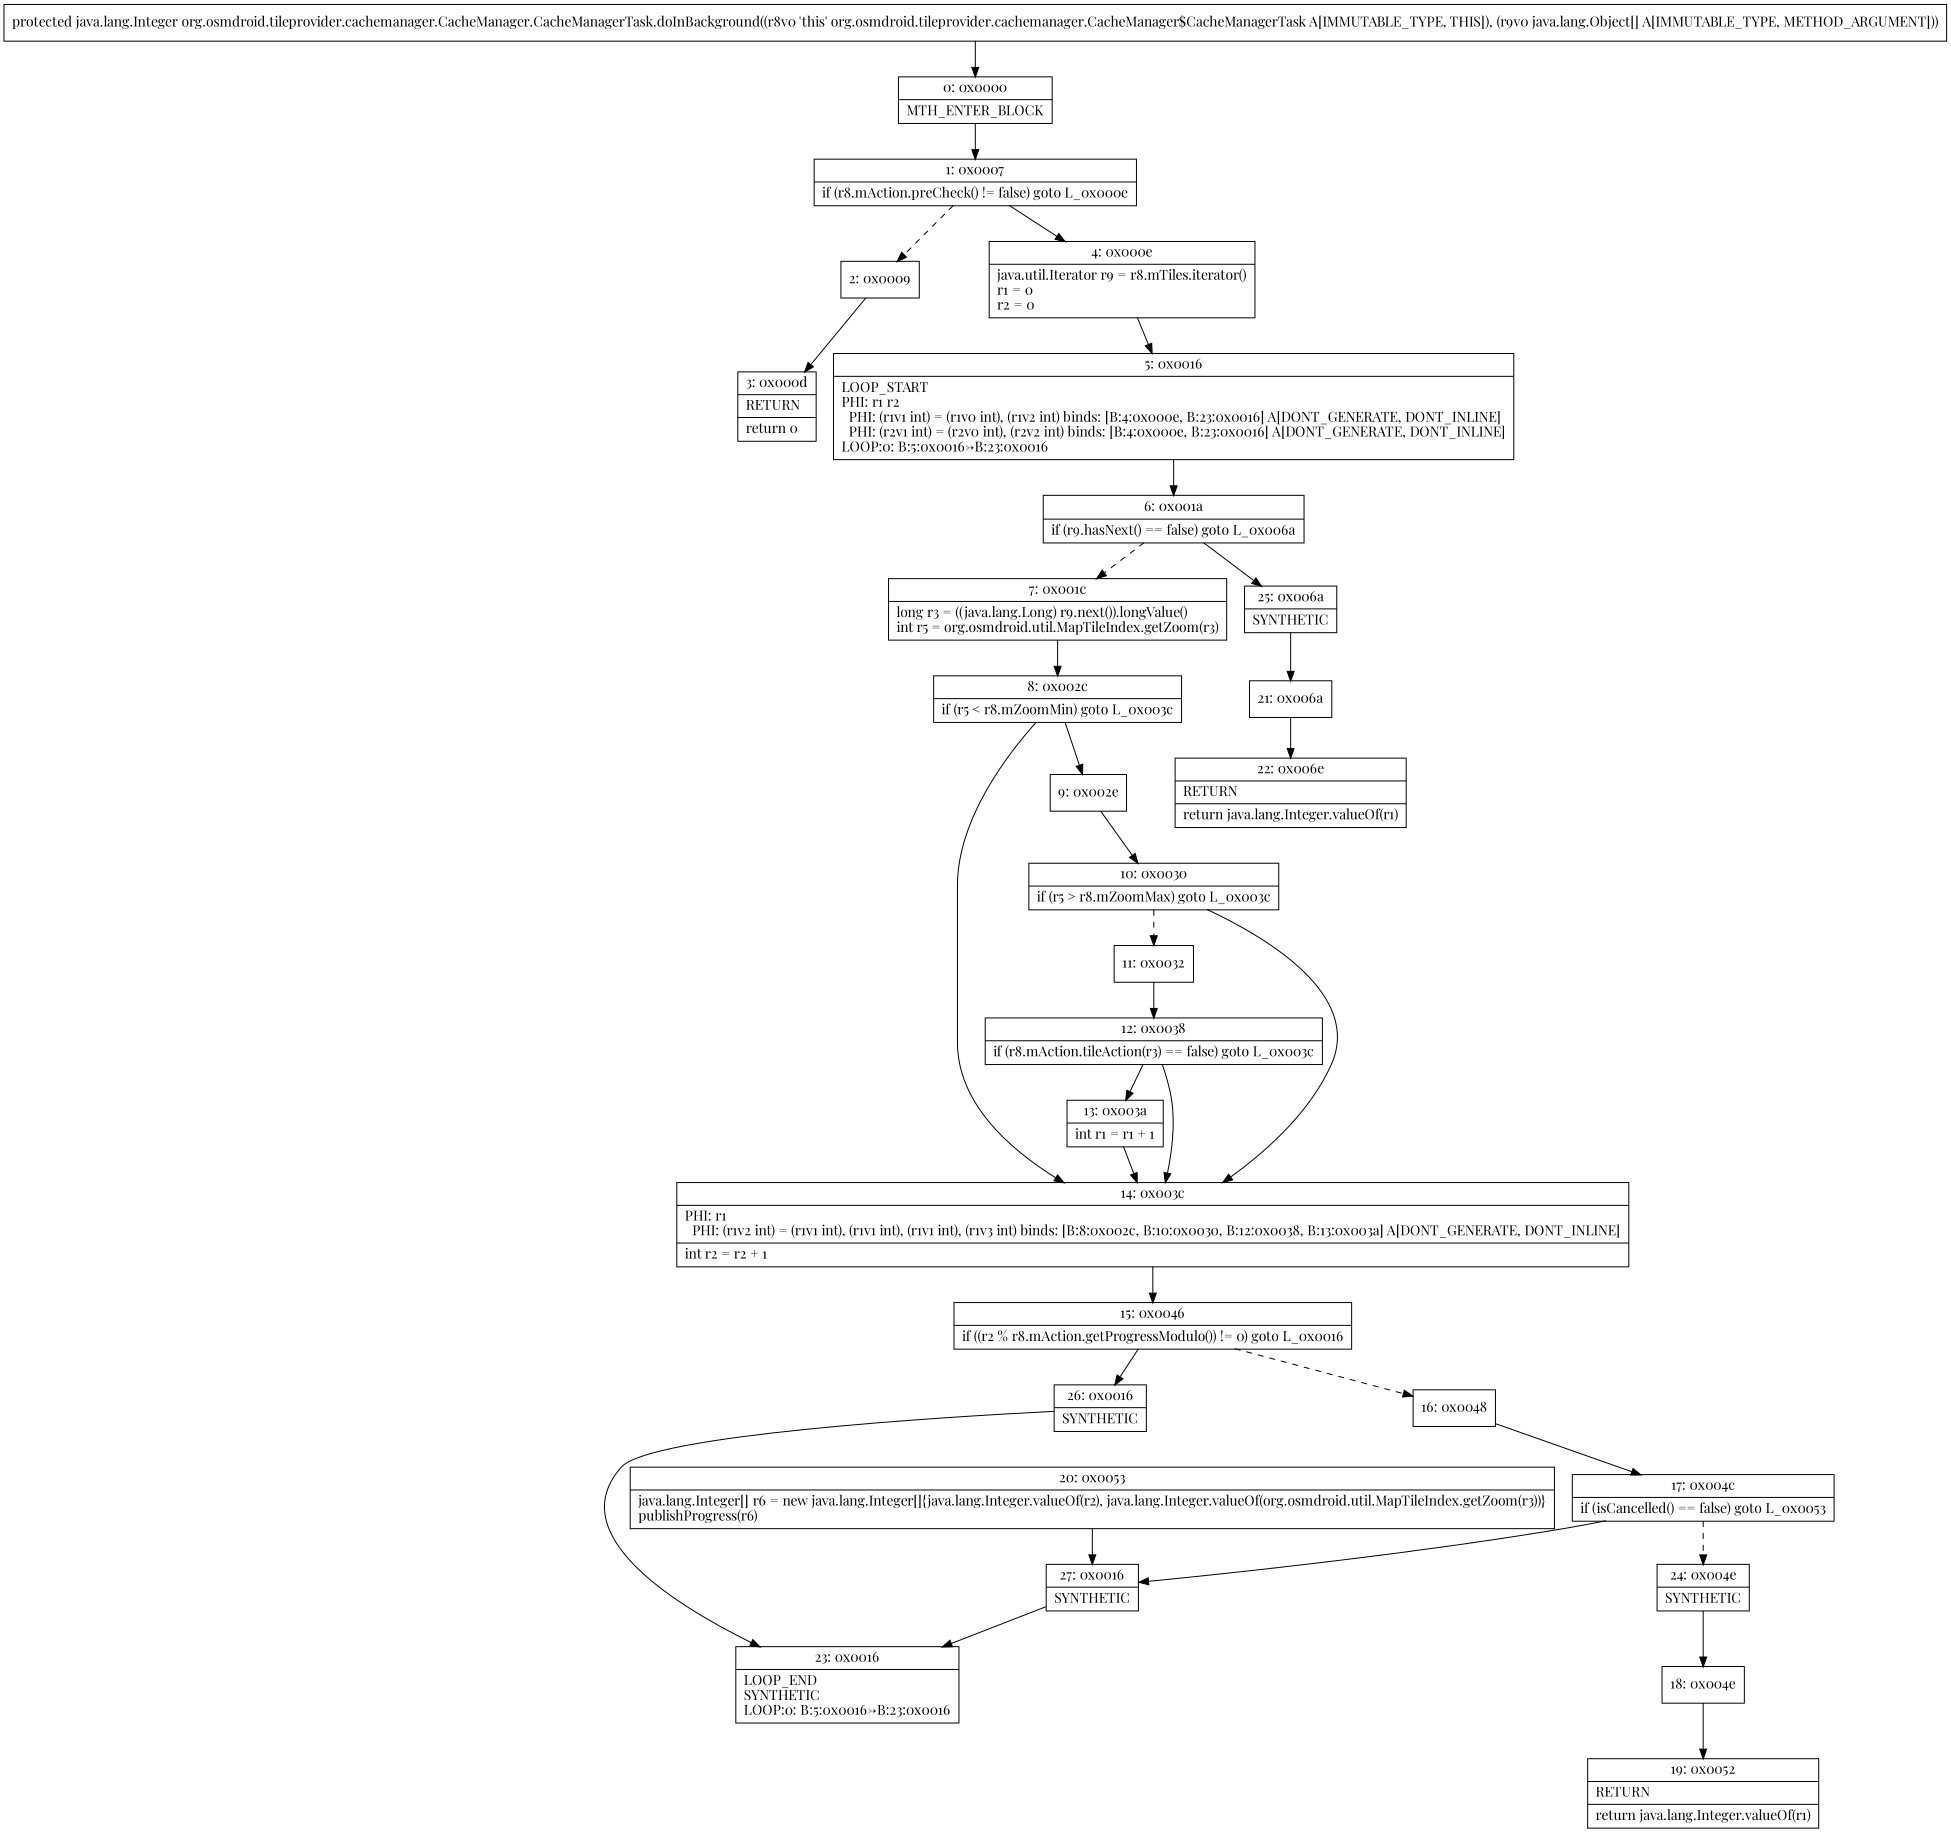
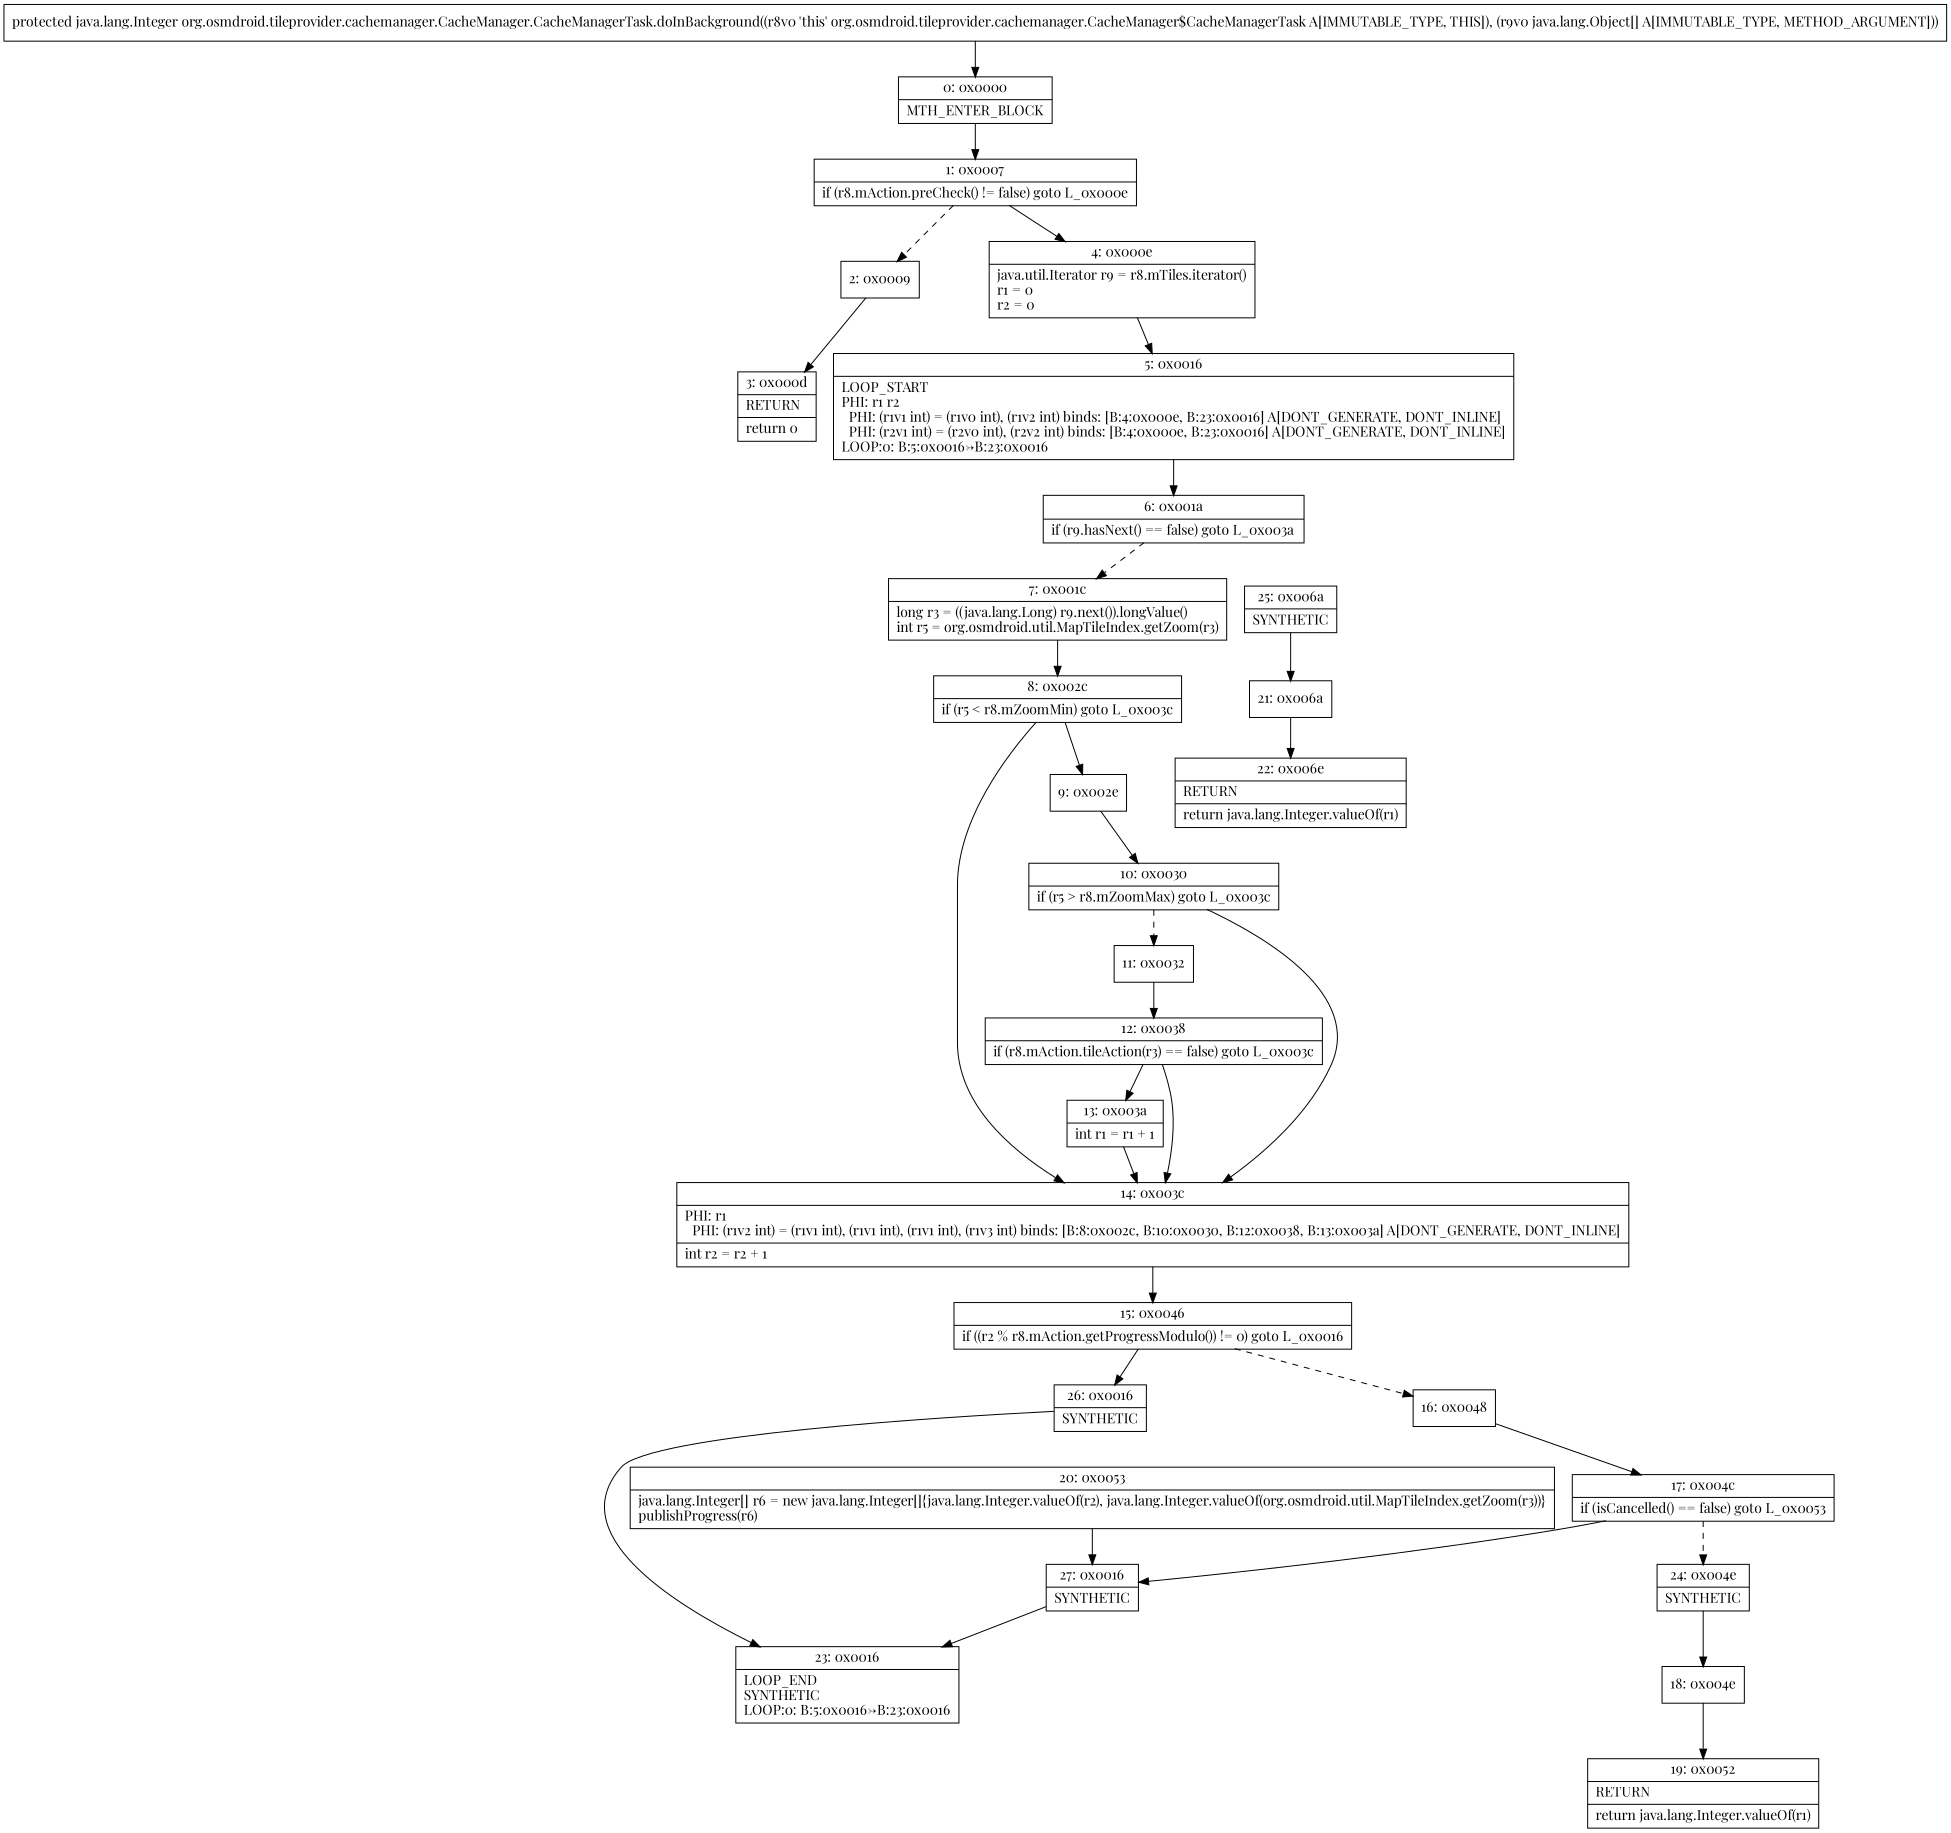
node "6: 0x001a": text "if (r9.hasNext() == false) goto L_0x006a" -> "if (r9.hasNext() == false) goto L_0x003a"
edge "6: 0x001a" -> "25: 0x006a": removed
